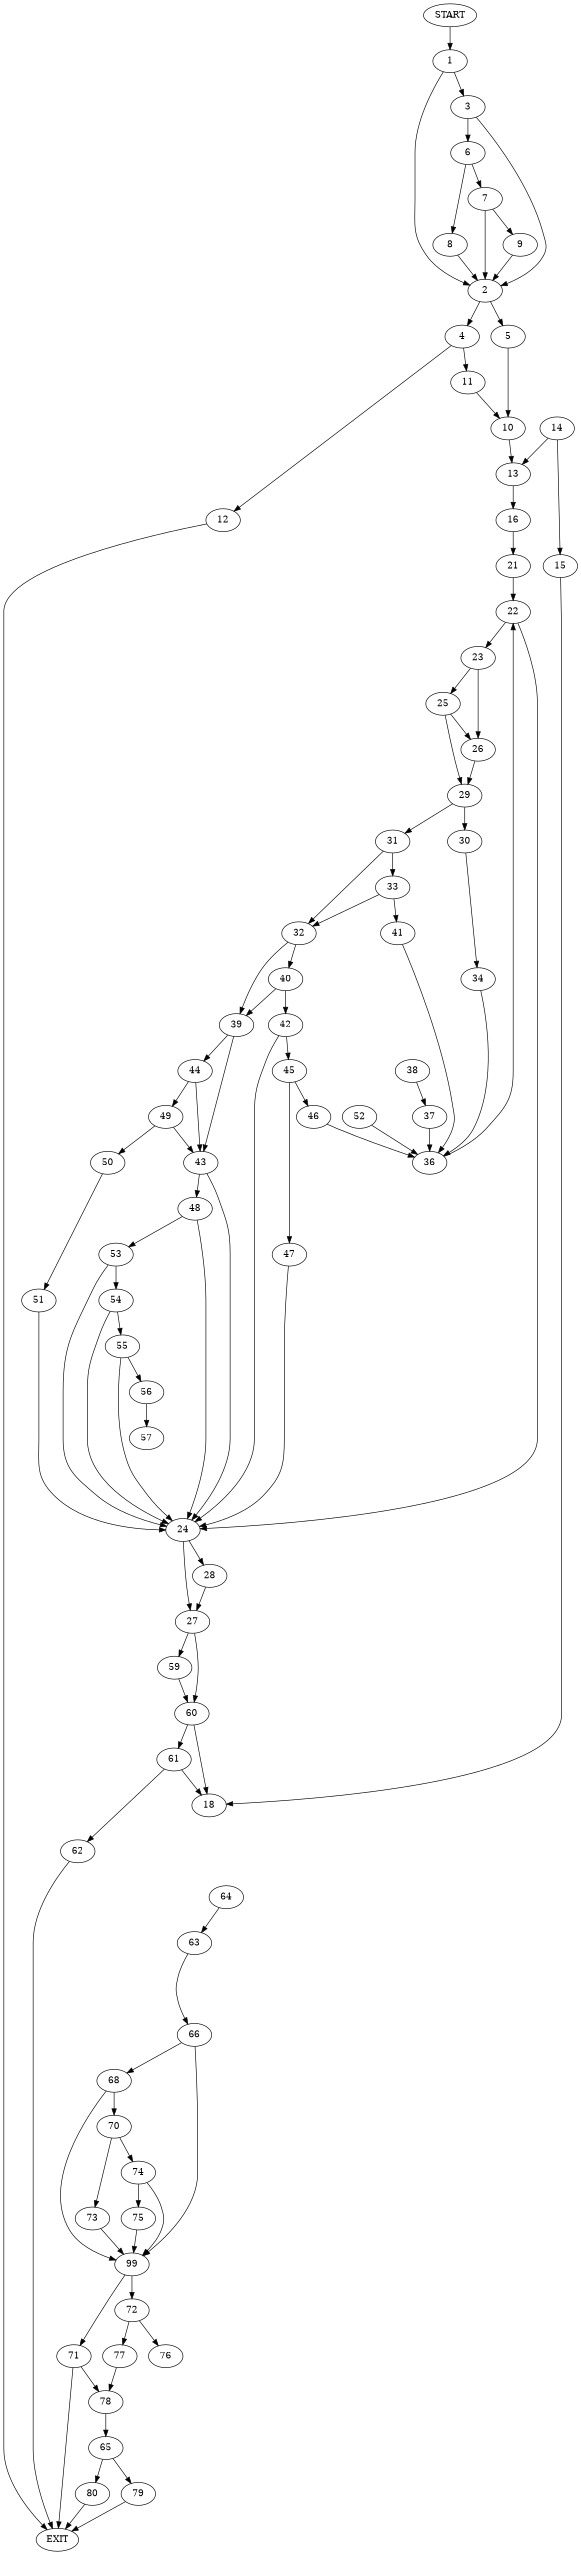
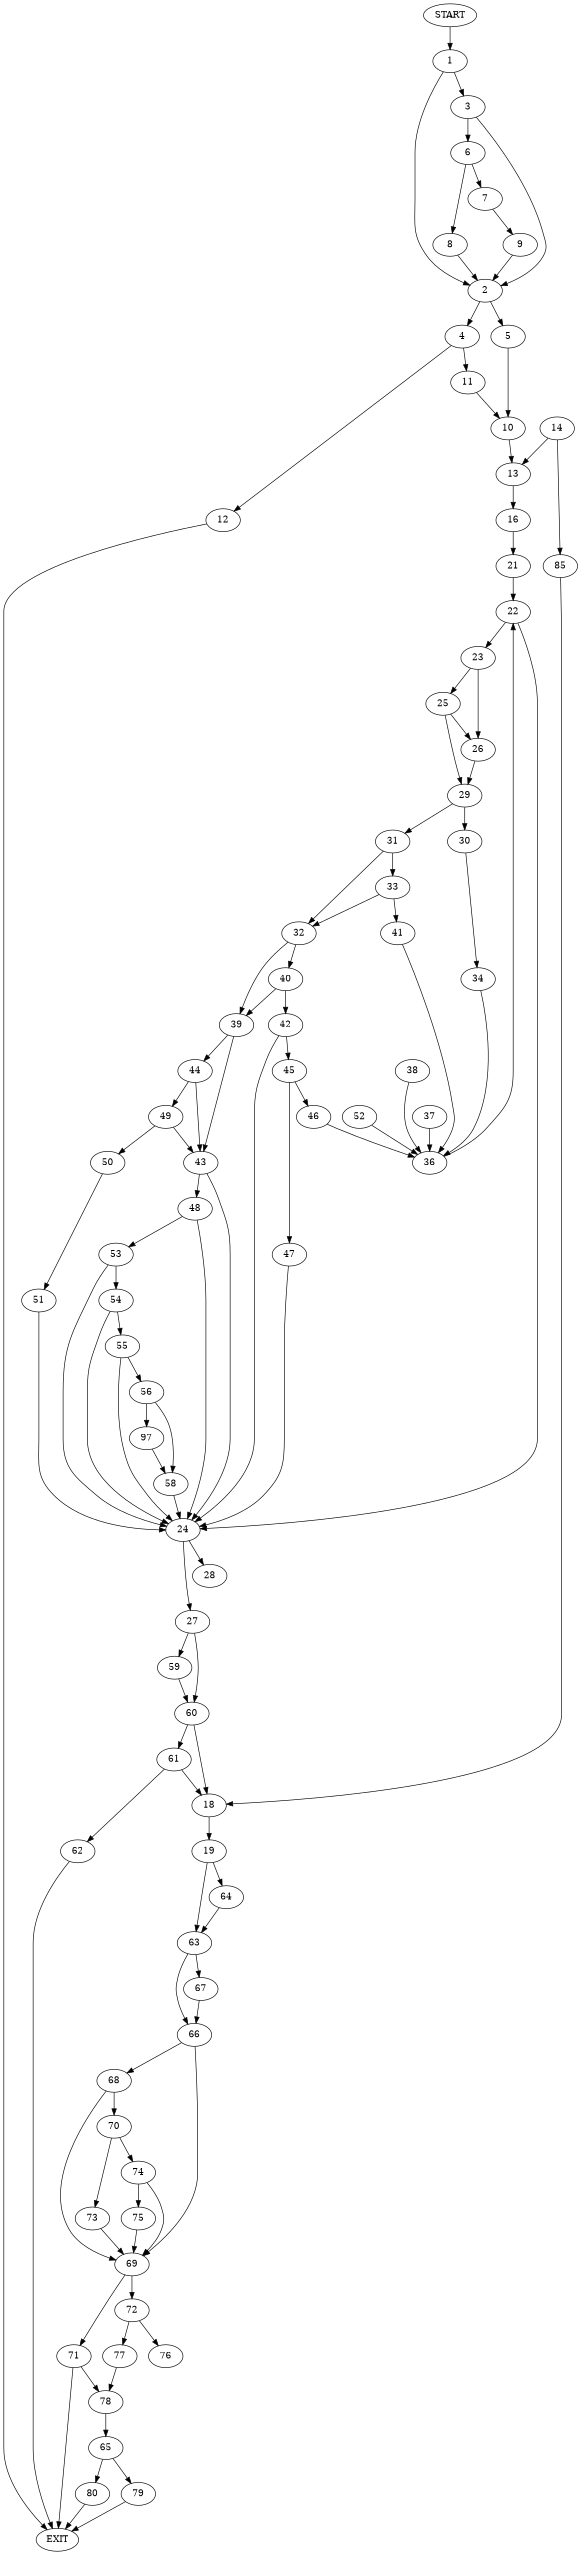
edge "7" -> "2": removed
node "15": label "15" -> "85"
edge "38" -> "37": now "38" -> "36"
node "57": label "57" -> "97"
node "58": added
edge "28" -> "27": removed
node "19": added
node "67": added
node "99": label "99" -> "69"
